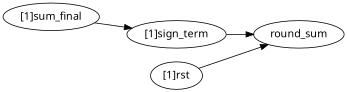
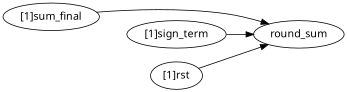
edge "[1]sum_final" -> "[1]sign_term": now "[1]sum_final" -> "round_sum"
